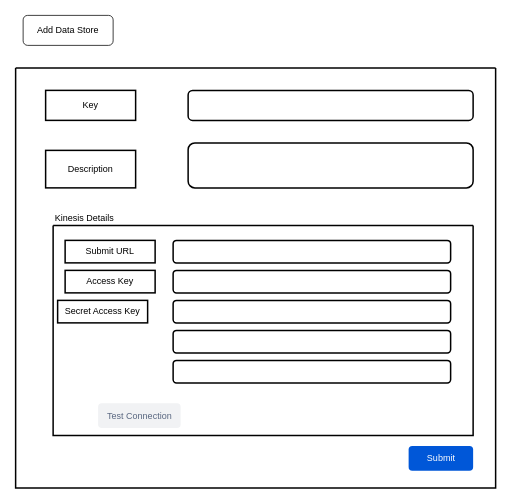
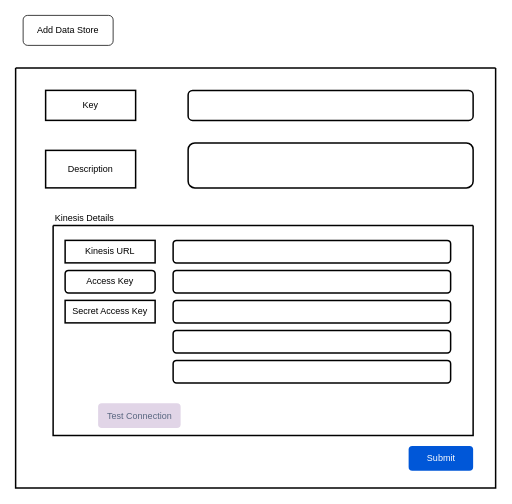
node "Submit URL": label "Submit URL" -> "Kinesis URL"
node "Access Key": shape rectangle -> rounded rectangle
node "Secret Access Key": moved (102, 312) -> (110, 312)
node "Test Connection": fillcolor #f1f2f4 -> #e1d5e7
